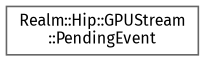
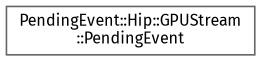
node "Realm::Hip::GPUStream ::PendingEvent": label "Realm::Hip::GPUStream ::PendingEvent" -> "PendingEvent::Hip::GPUStream ::PendingEvent"
